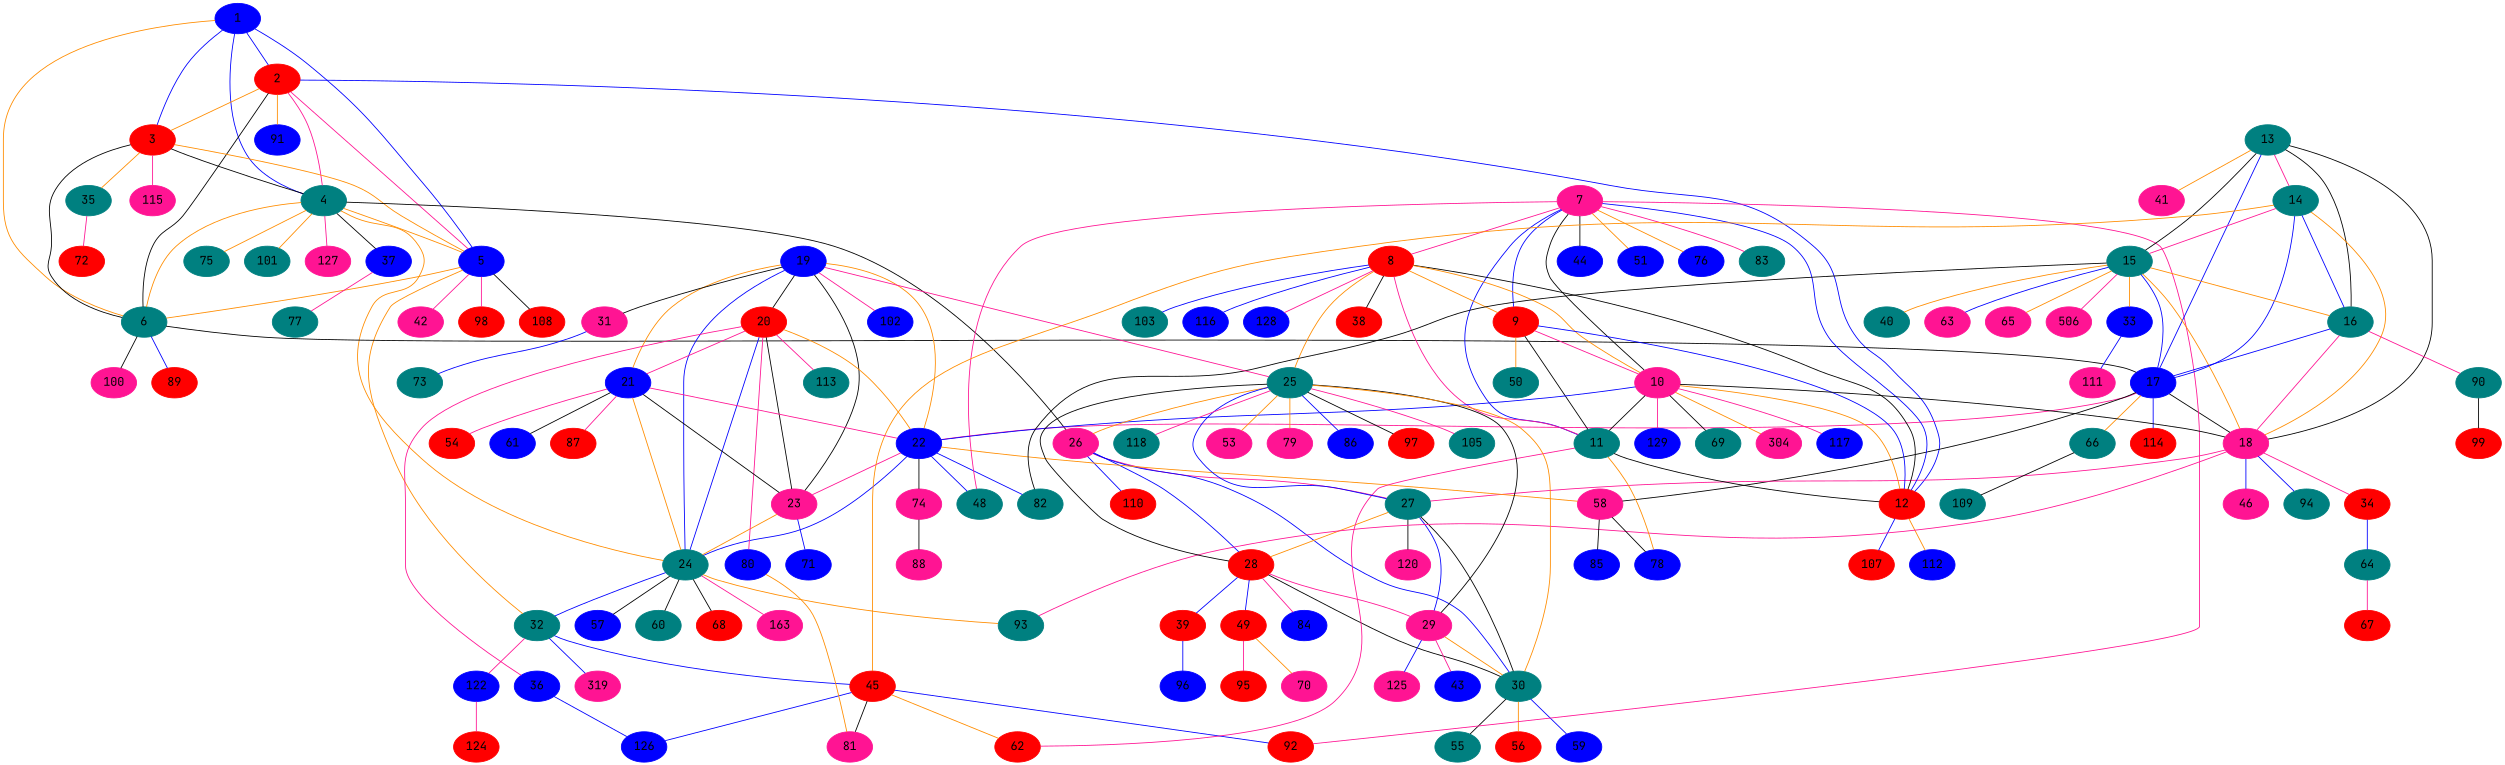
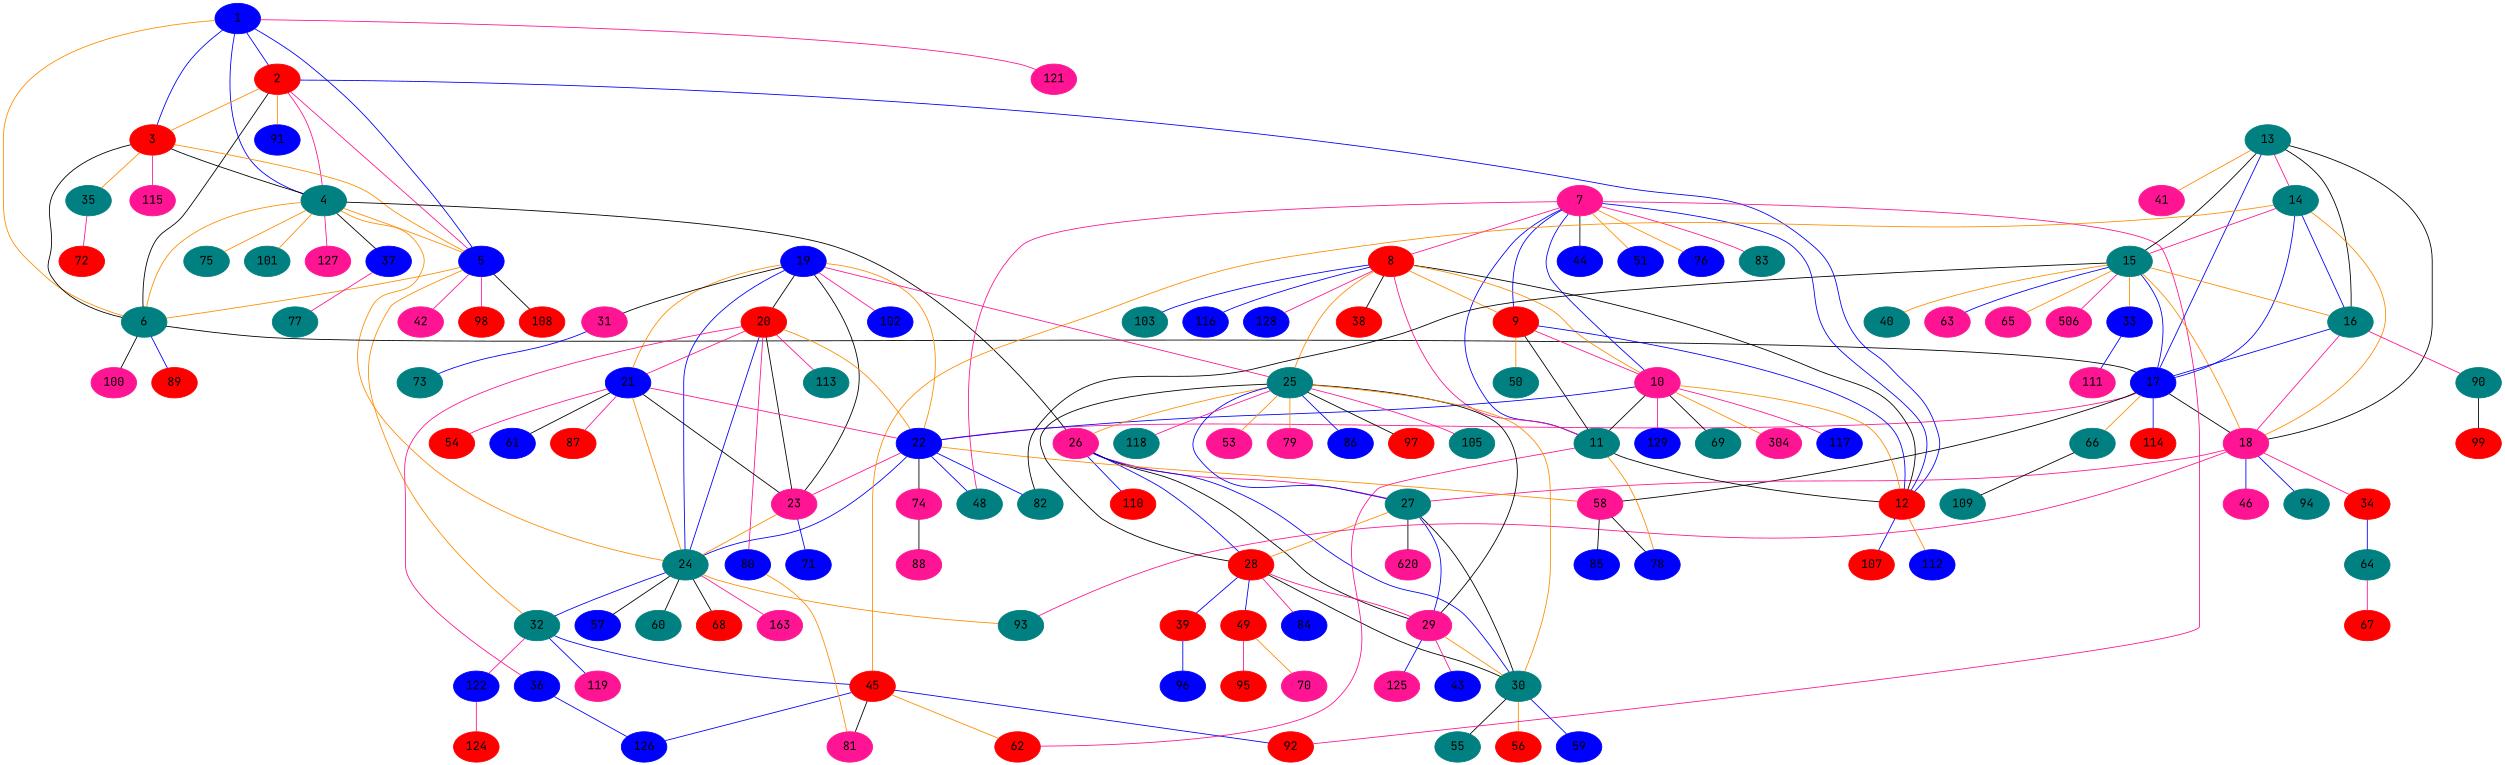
node "121": added
edge "7" -- "10": color black -> blue
edge "10" -- "18": removed
edge "26" -- "29": added
node "120": label "120" -> "620"
node "319": label "319" -> "119"
